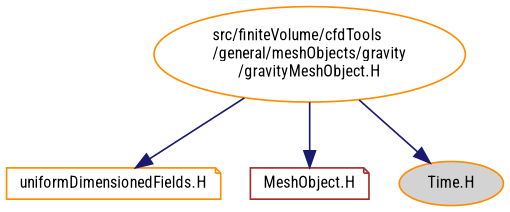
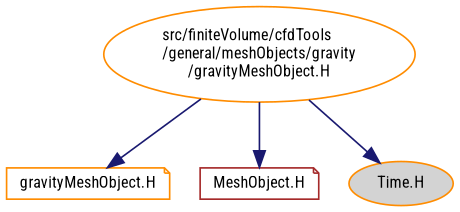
node "uniformDimensionedFields.H": label "uniformDimensionedFields.H" -> "gravityMeshObject.H"
